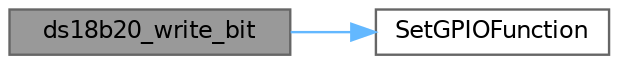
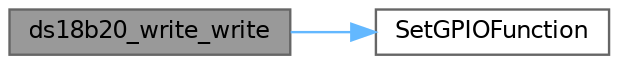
node "ds18b20_write_bit": label "ds18b20_write_bit" -> "ds18b20_write_write"
